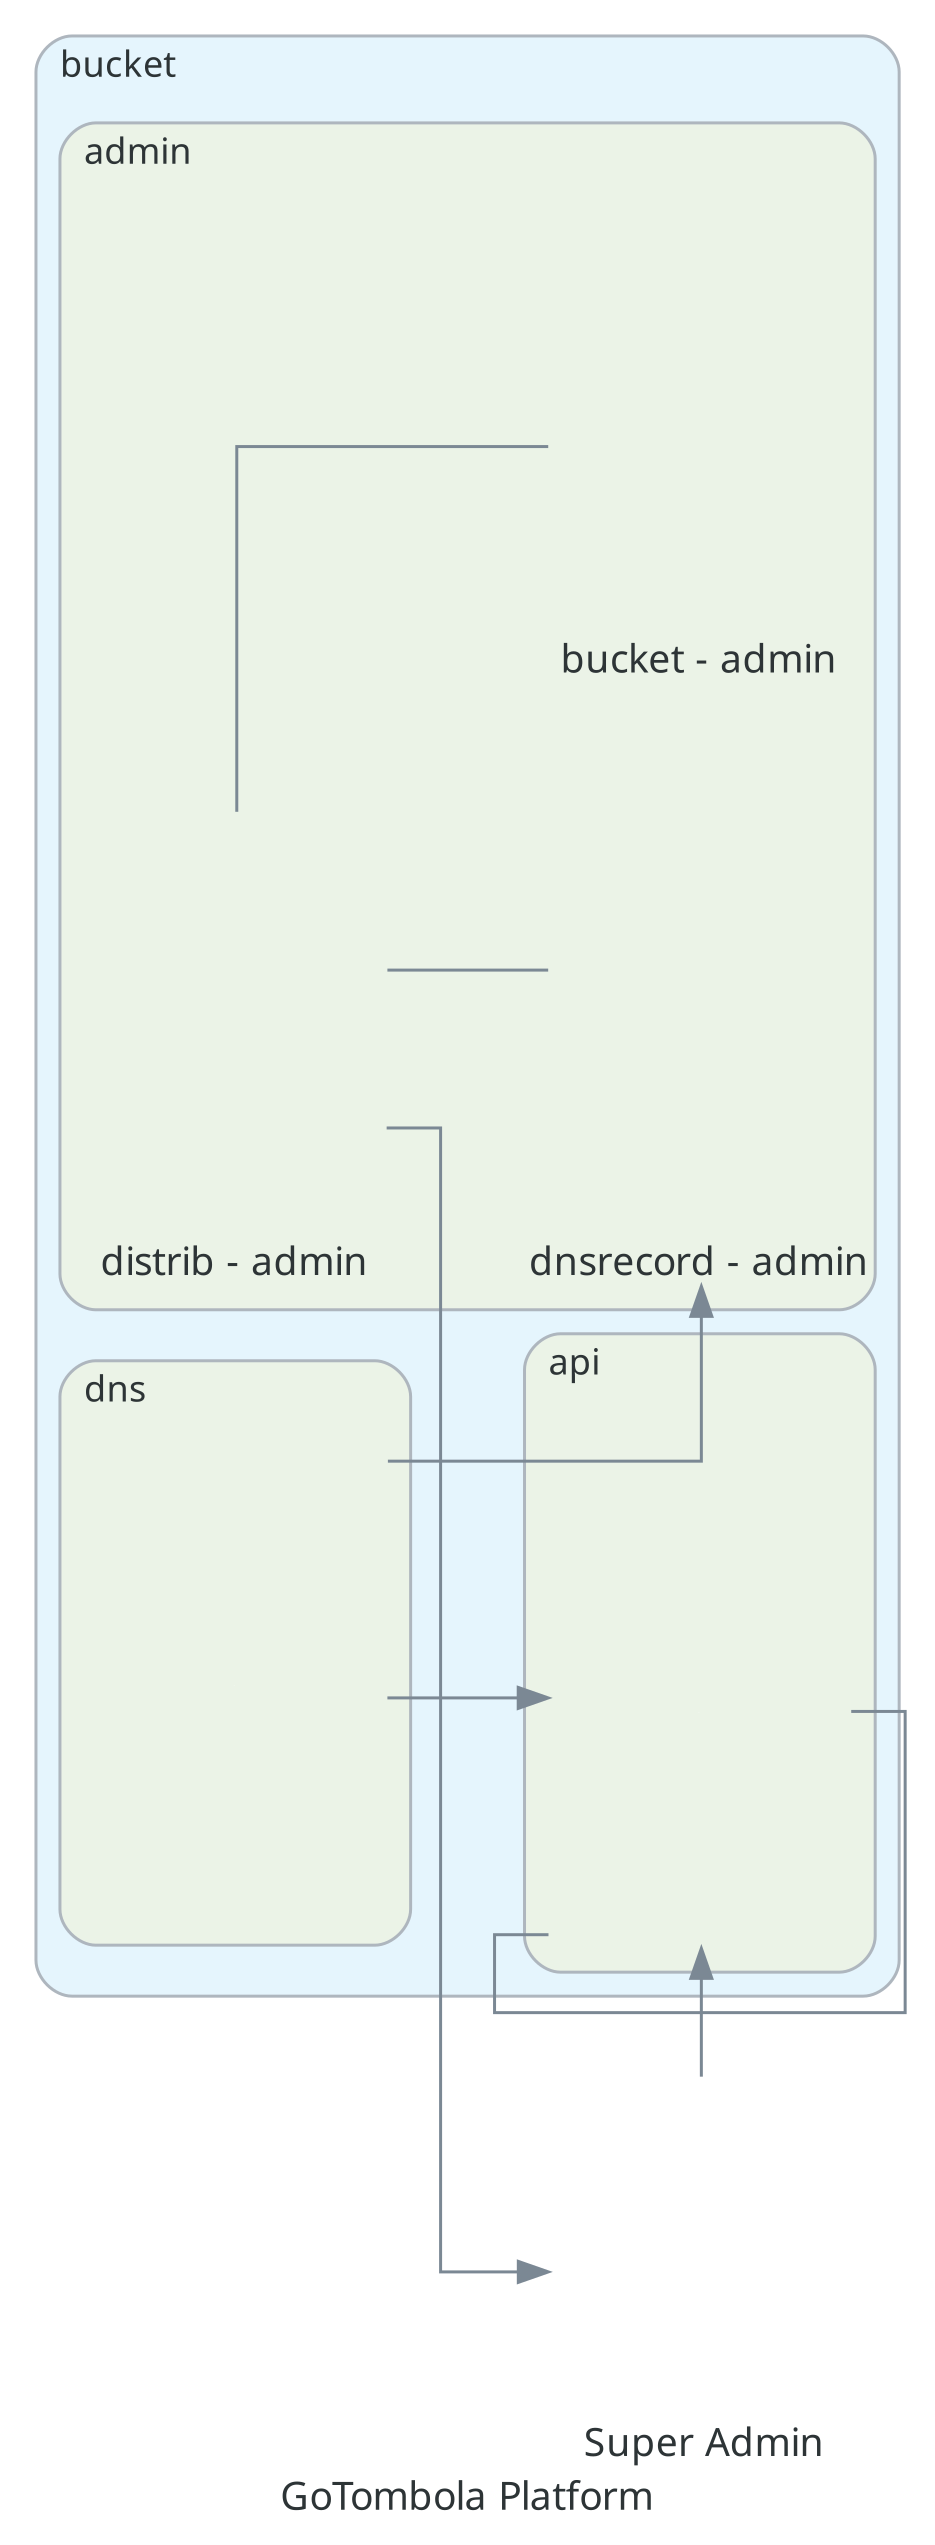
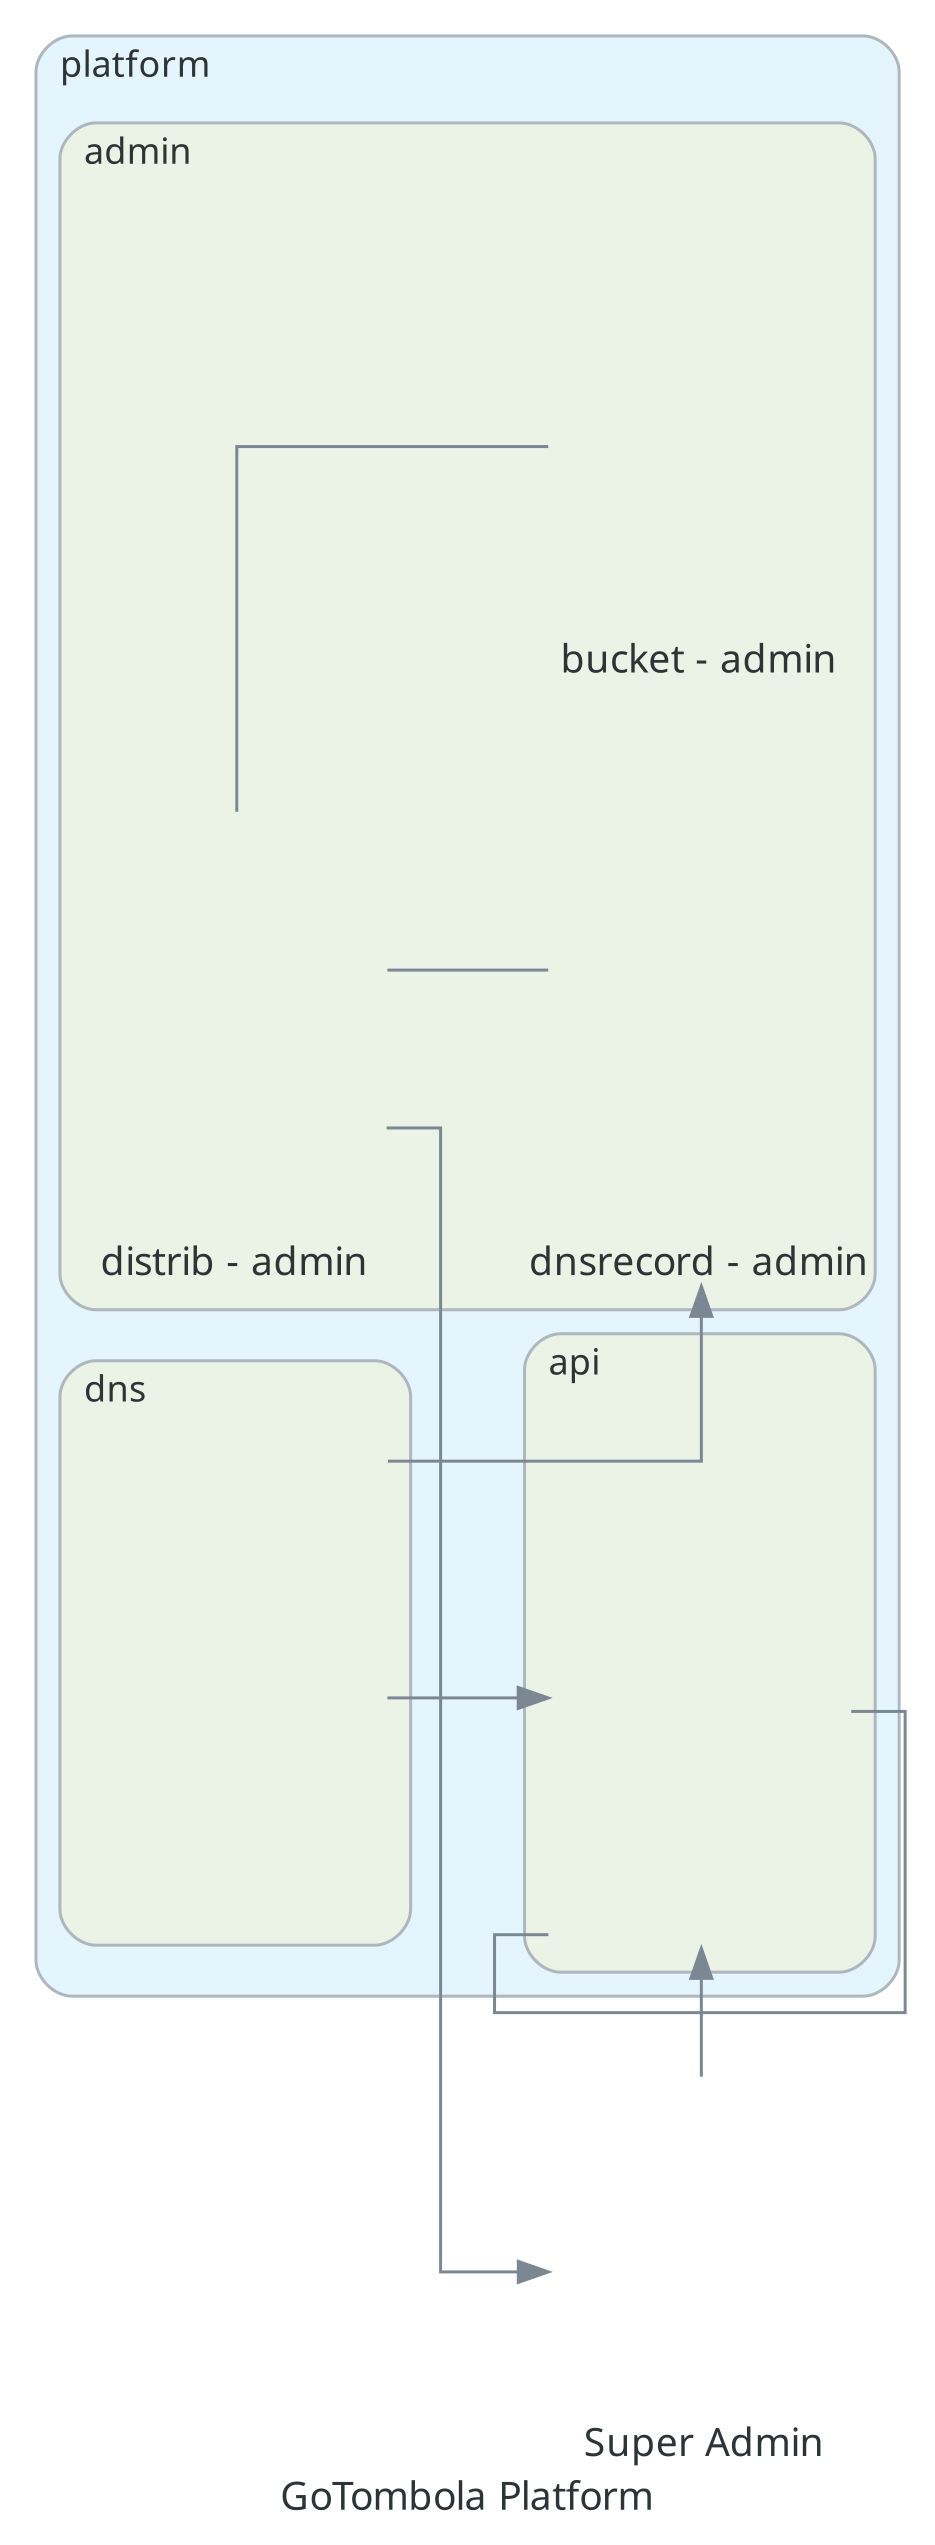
cluster "bucket": label "bucket" -> "platform"
